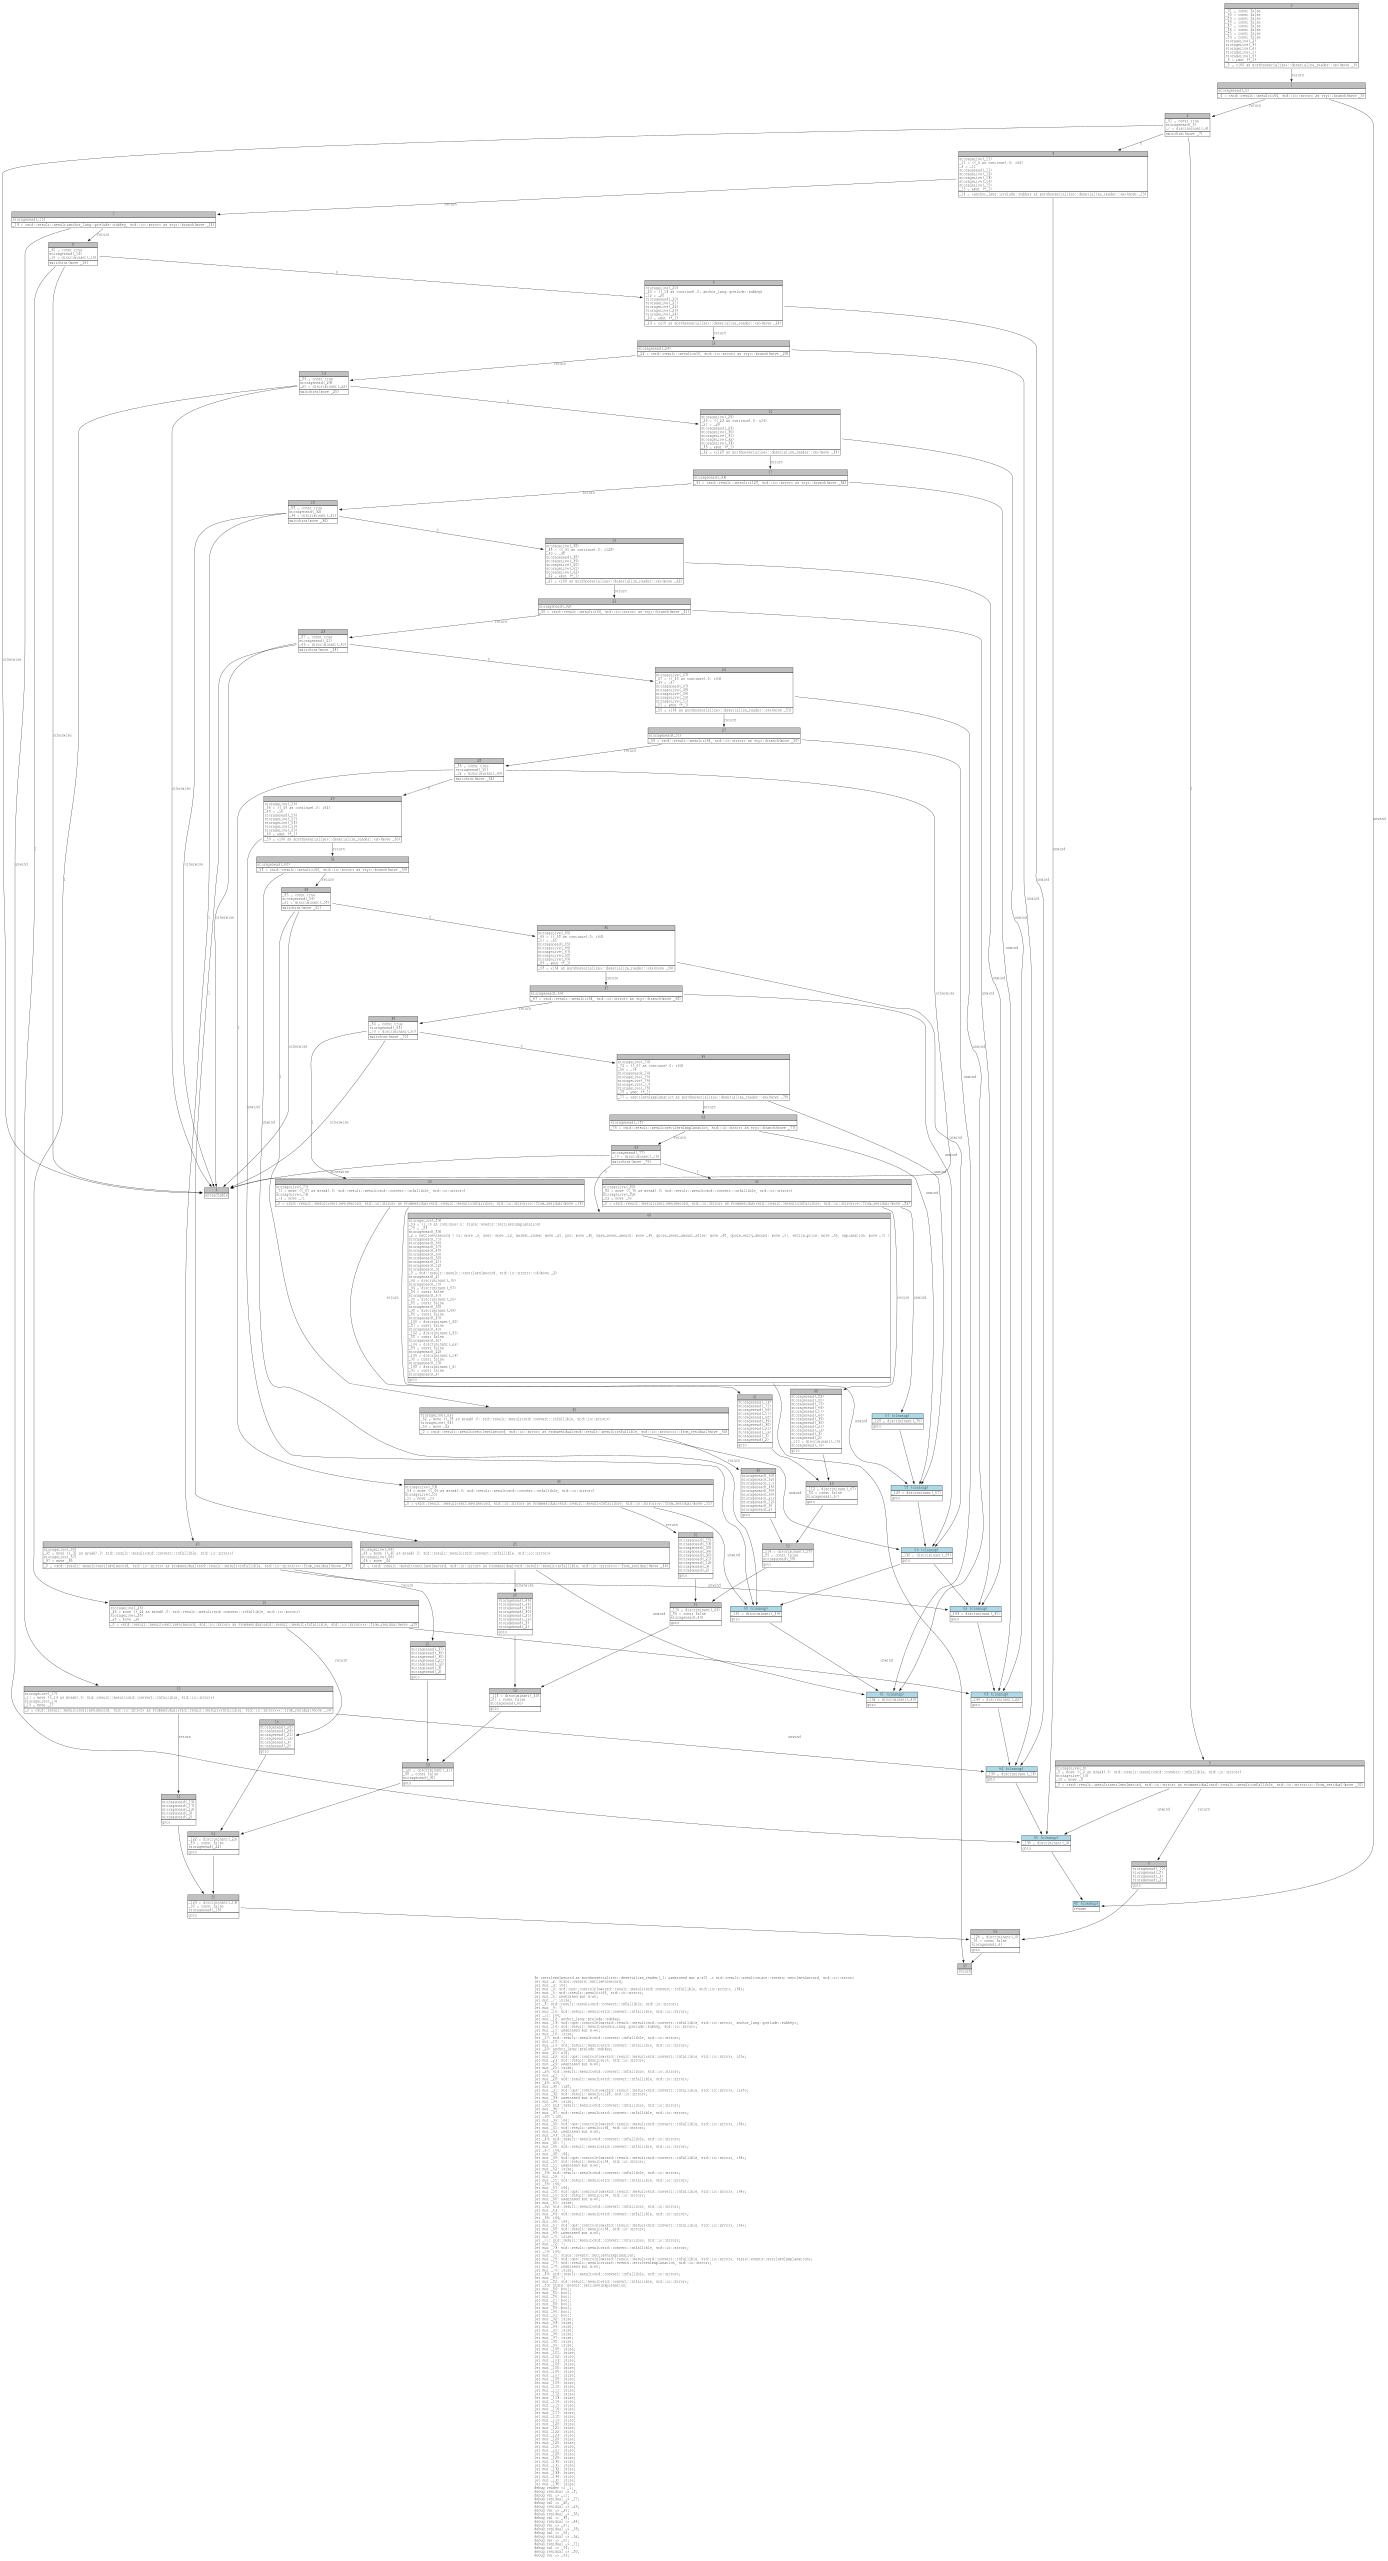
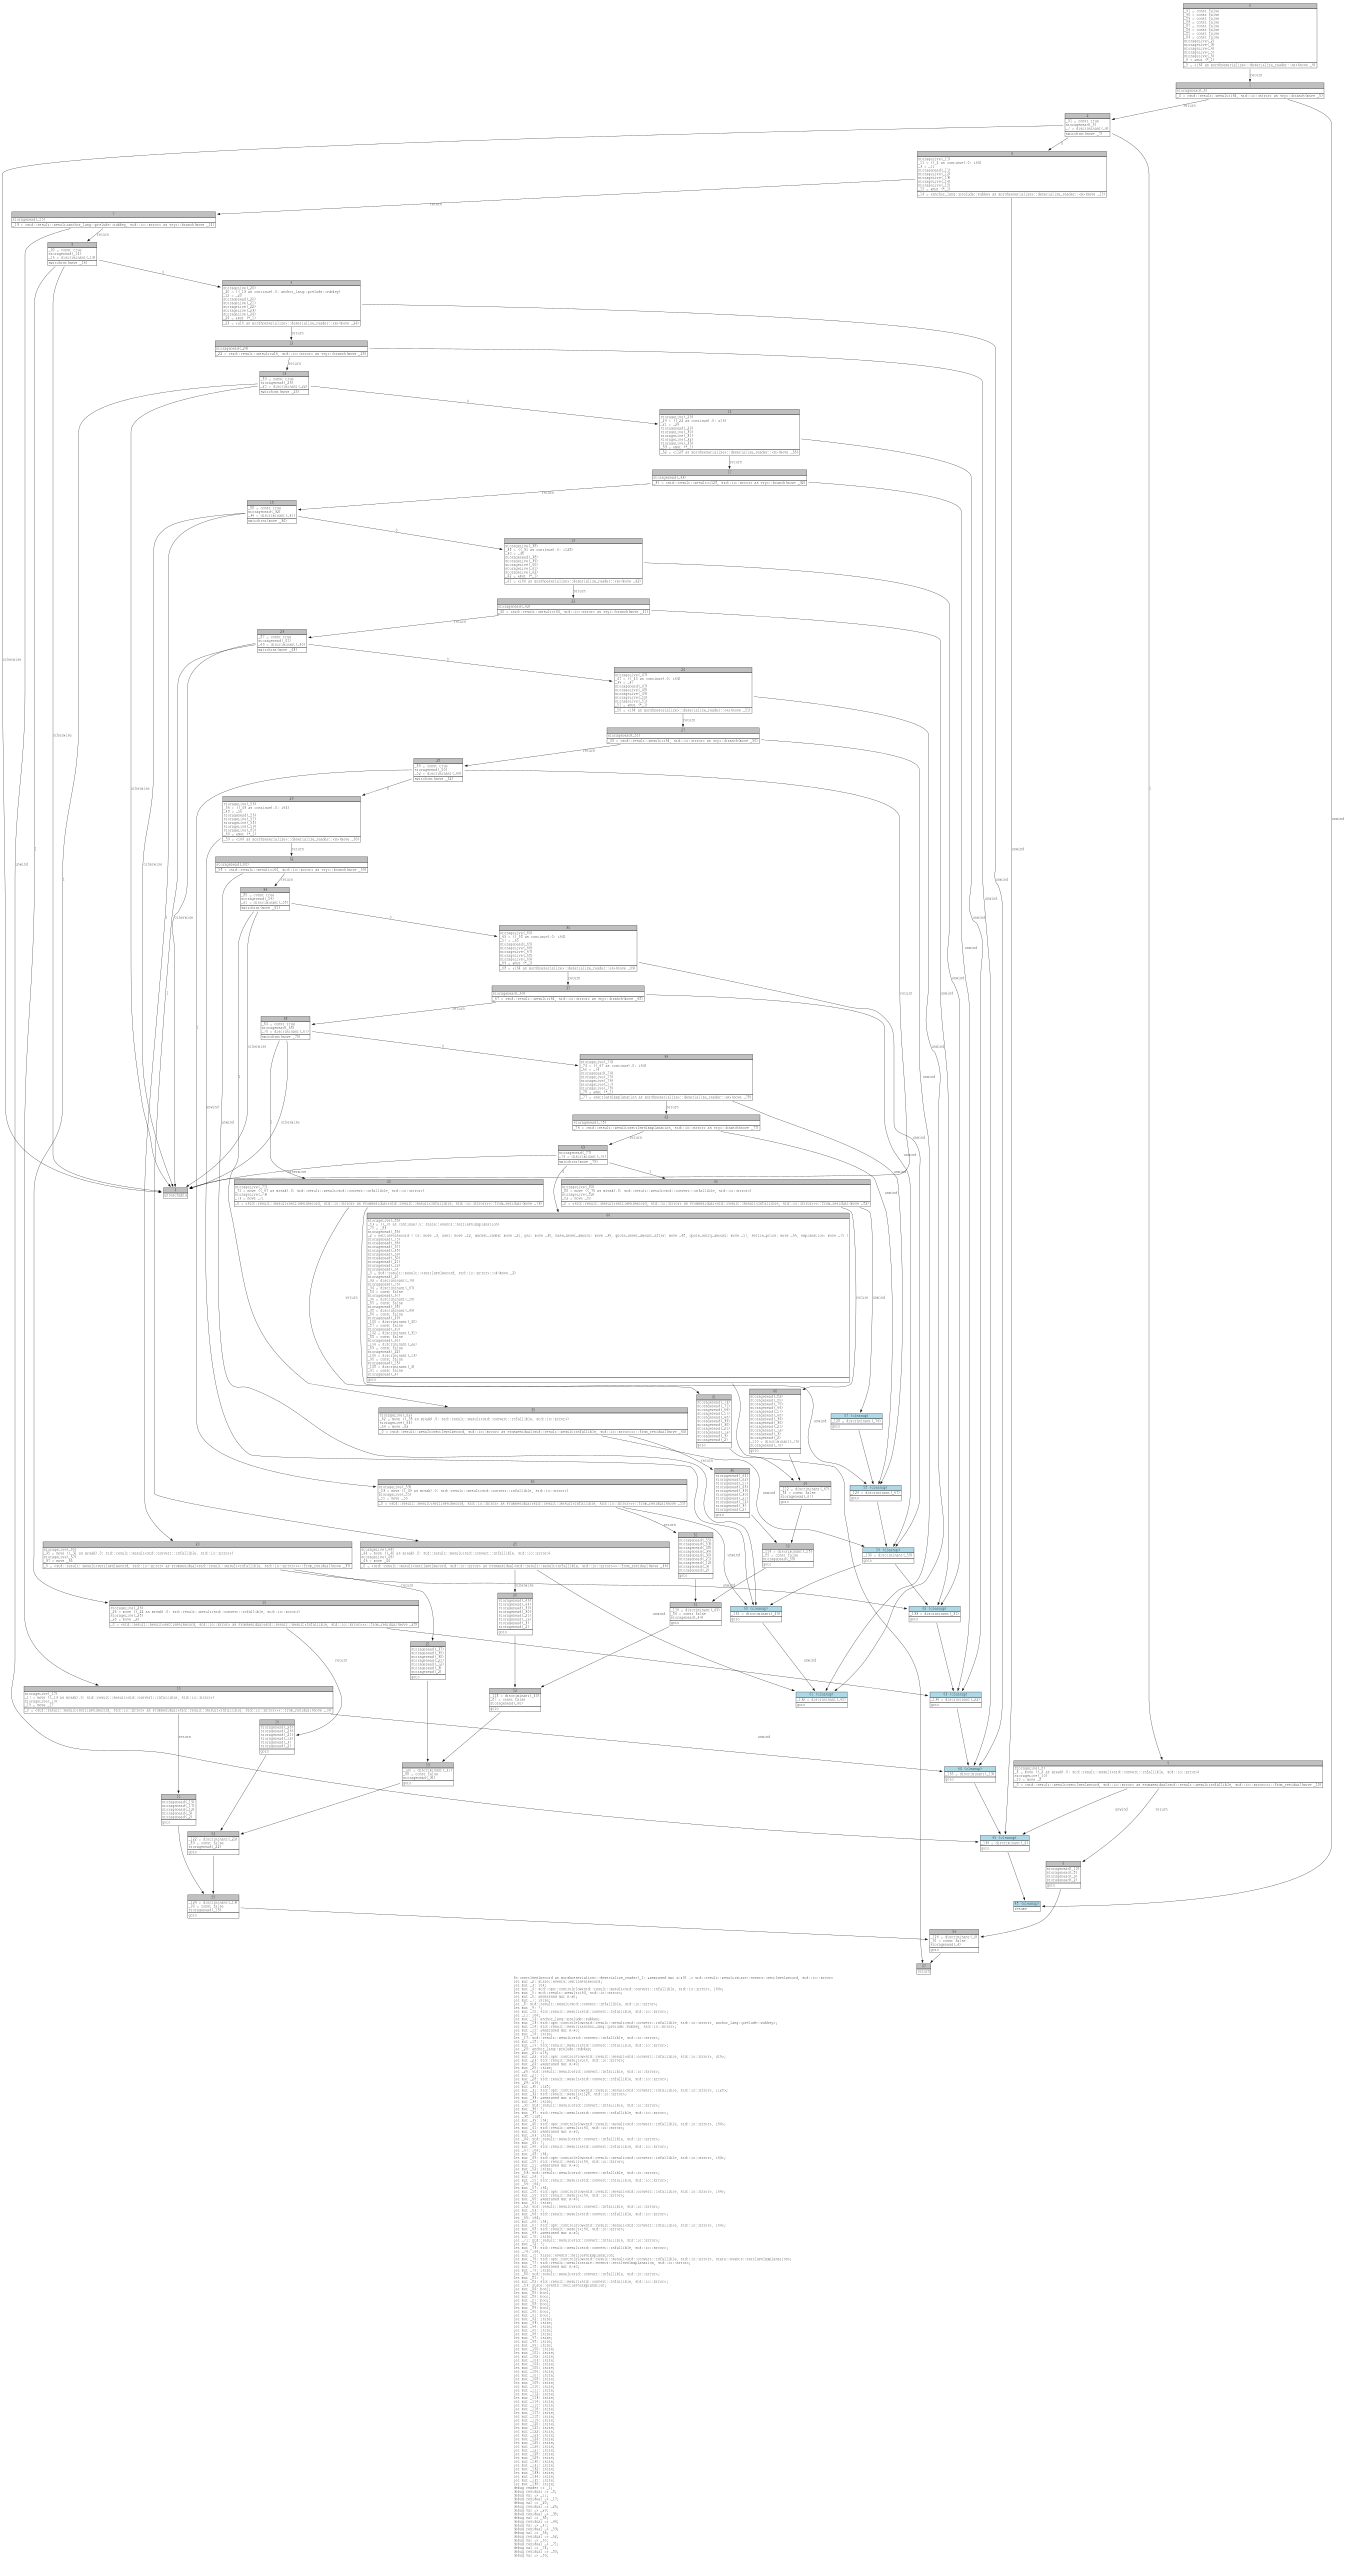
edge "28" -> "4": label "otherwise" -> "return"
